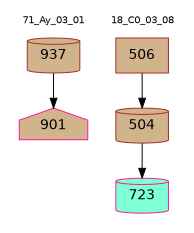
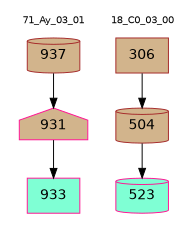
cluster "18_C0_03_08": label "18_C0_03_08" -> "18_C0_03_00"
node "506": label "506" -> "306"
node "901": label "901" -> "931"
node "933": added
node "723": label "723" -> "523"
